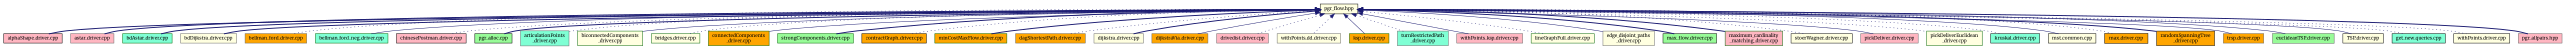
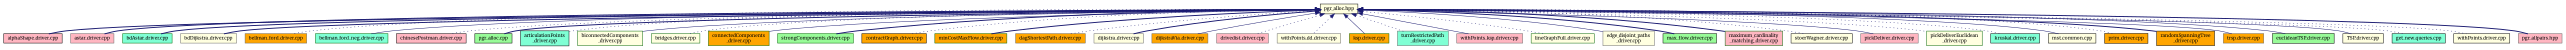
node "pgr_flow.hpp": label "pgr_flow.hpp" -> "pgr_alloc.hpp"
node "articulationPoints _driver.cpp": color gray40 -> black
node "max_driver.cpp": label "max_driver.cpp" -> "prim_driver.cpp"
node "euclideanTSP_driver.cpp": color gray40 -> black
